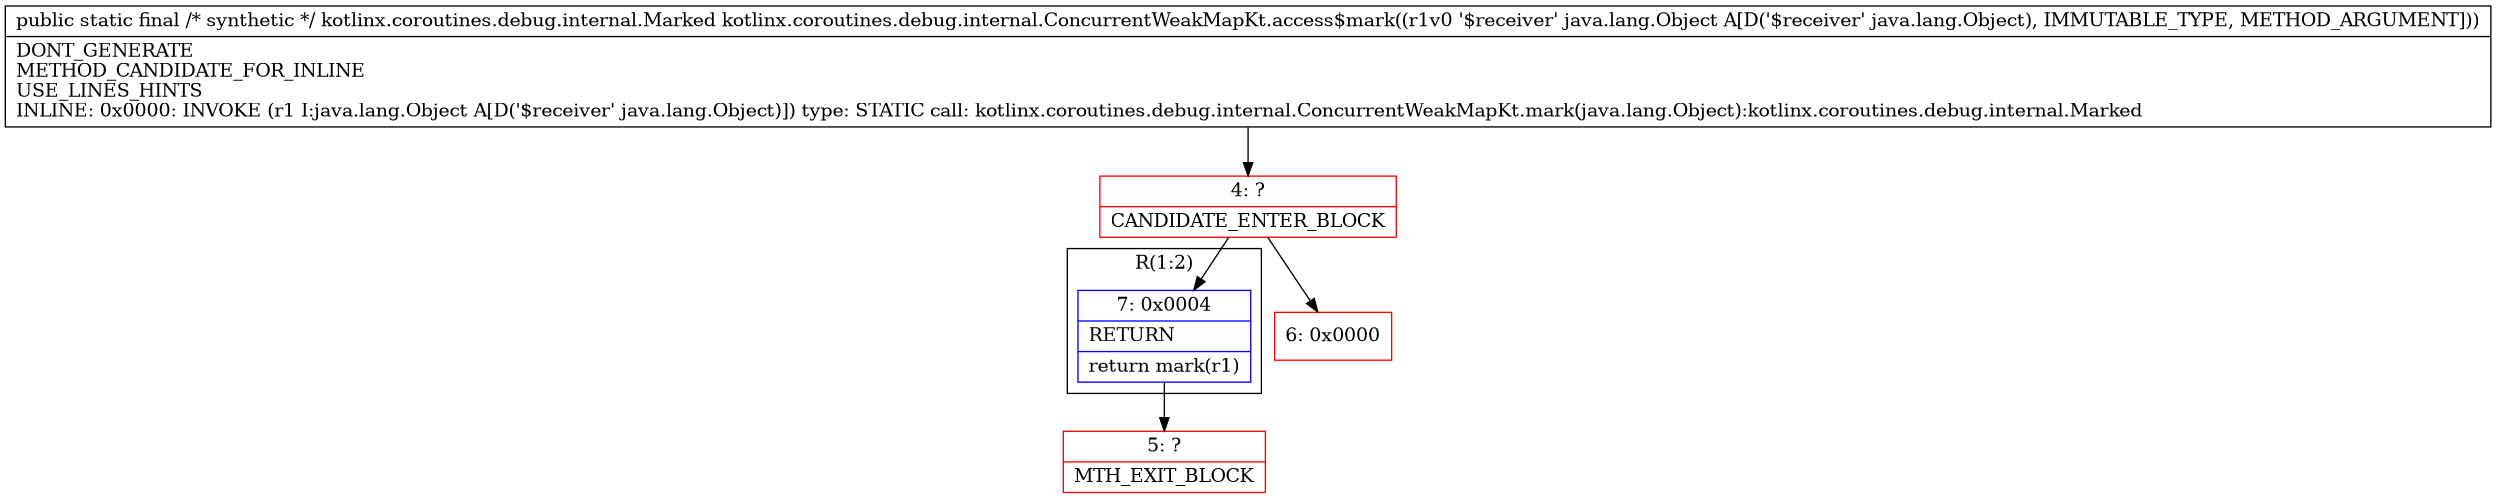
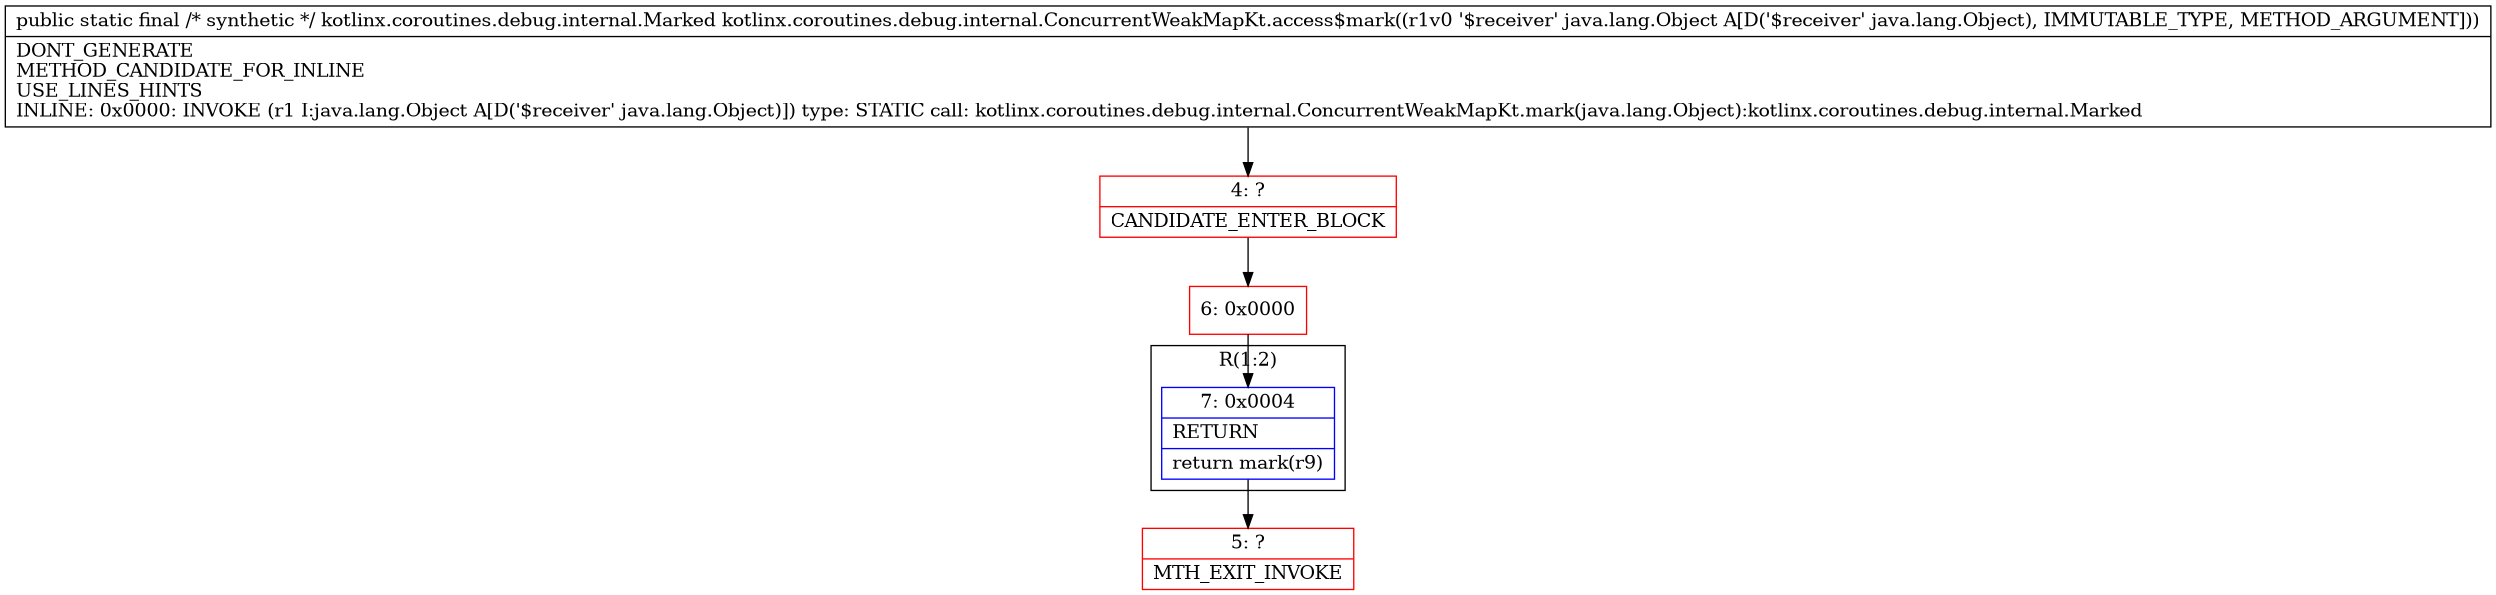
edge "4: ?" -> "7: 0x0004": now "6: 0x0000" -> "7: 0x0004"
node "7: 0x0004": text "return mark(r1)" -> "return mark(r9)"
node "5: ?": text "MTH_EXIT_BLOCK" -> "MTH_EXIT_INVOKE"
